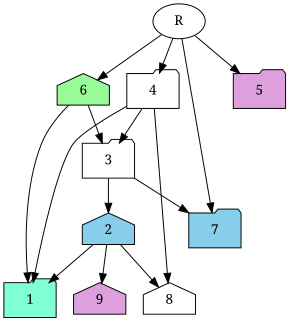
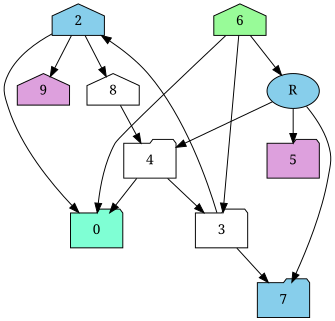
node "R": fillcolor white -> skyblue
edge "R" -> "6": reversed
edge "4" -> "8": reversed
node "1": label "1" -> "0"
